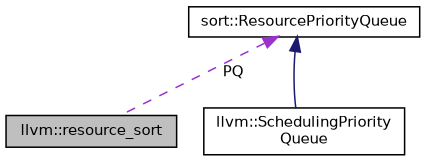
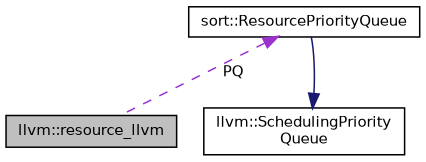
edge "llvm::SchedulingPriority Queue" -> "sort::ResourcePriorityQueue": reversed
node "llvm::resource_sort": label "llvm::resource_sort" -> "llvm::resource_llvm"
